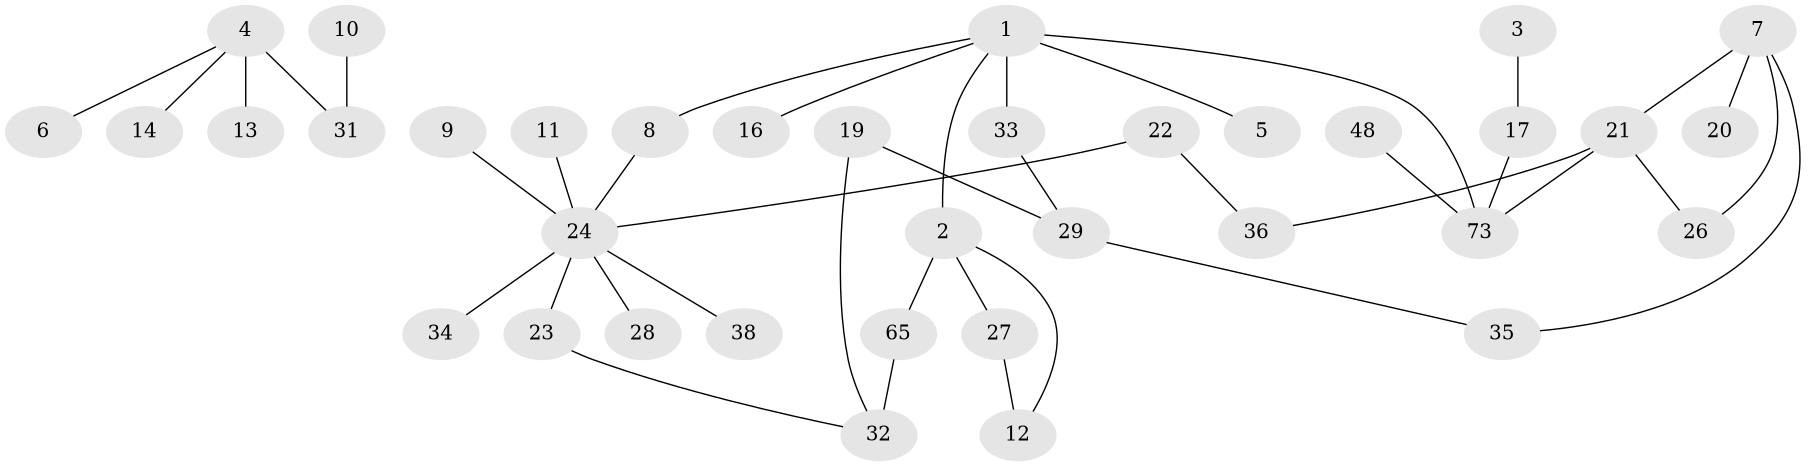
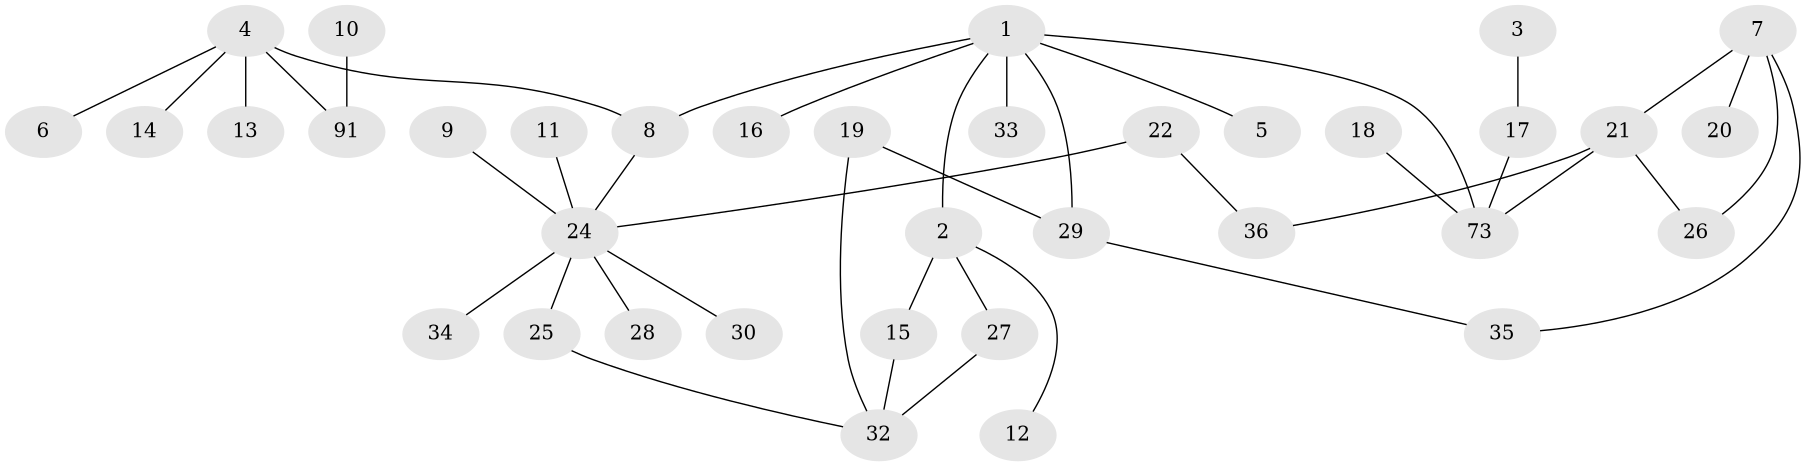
edge "4" -- "8": added
node "31": label "31" -> "91"
node "48": label "48" -> "18"
edge "33" -- "29": now "1" -- "29"
node "23": label "23" -> "25"
node "38": label "38" -> "30"
node "65": label "65" -> "15"
edge "27" -- "12": now "27" -- "32"
